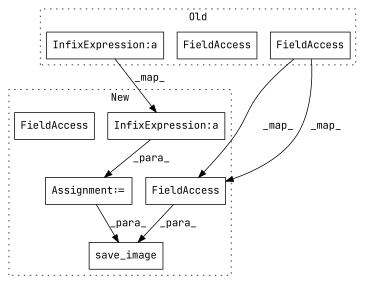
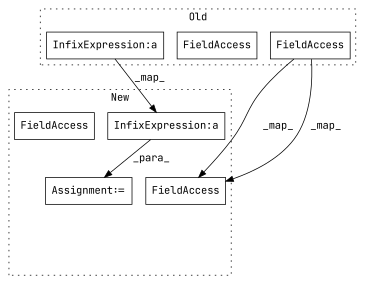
node "save_image": removed
